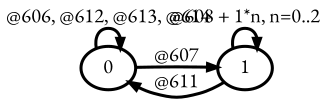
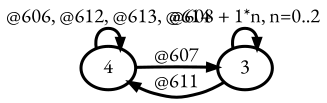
node "0": label "0" -> "4"
node "1": label "1" -> "3"
